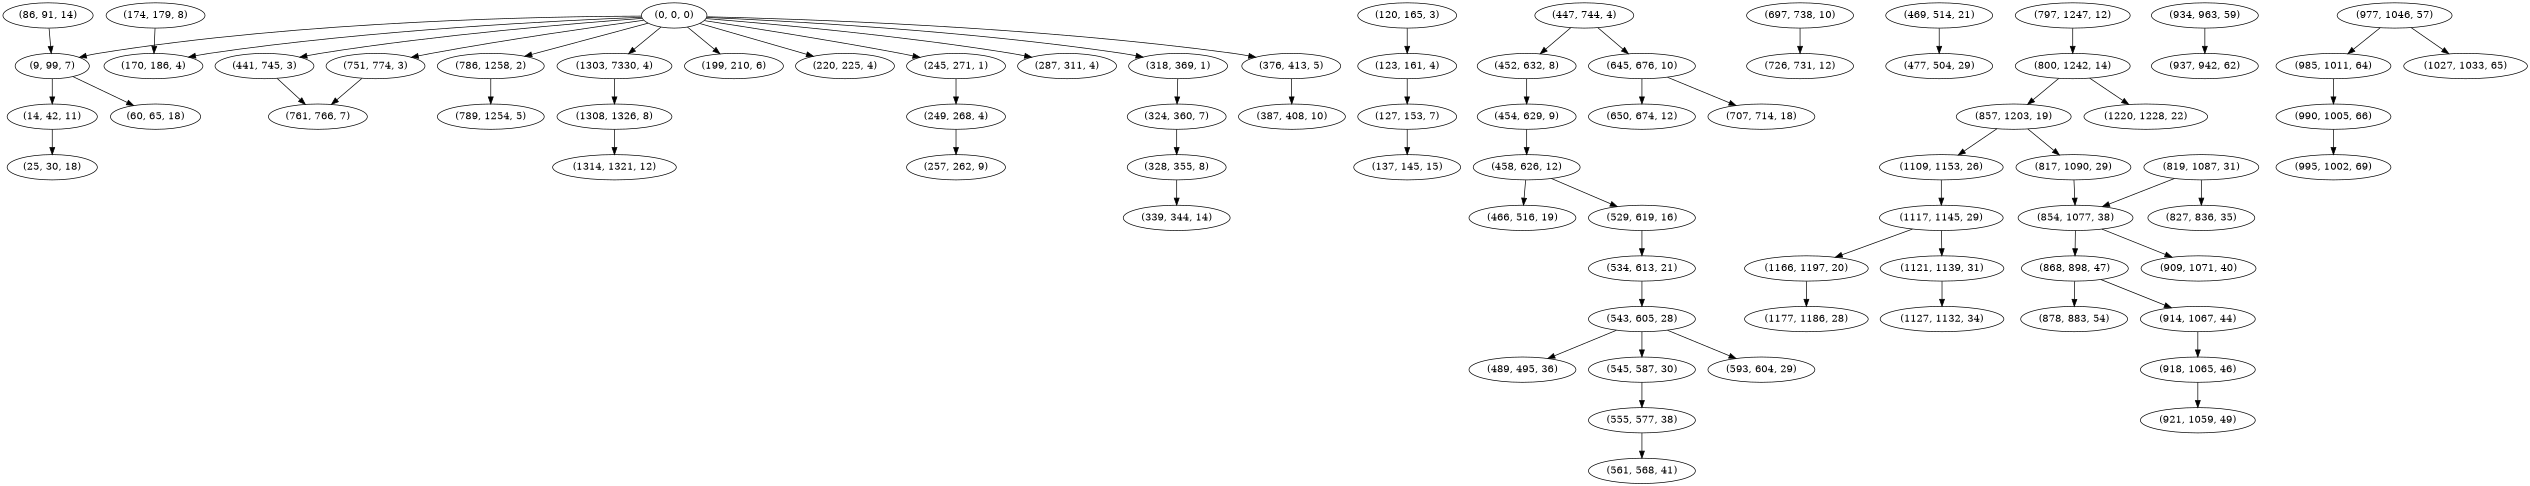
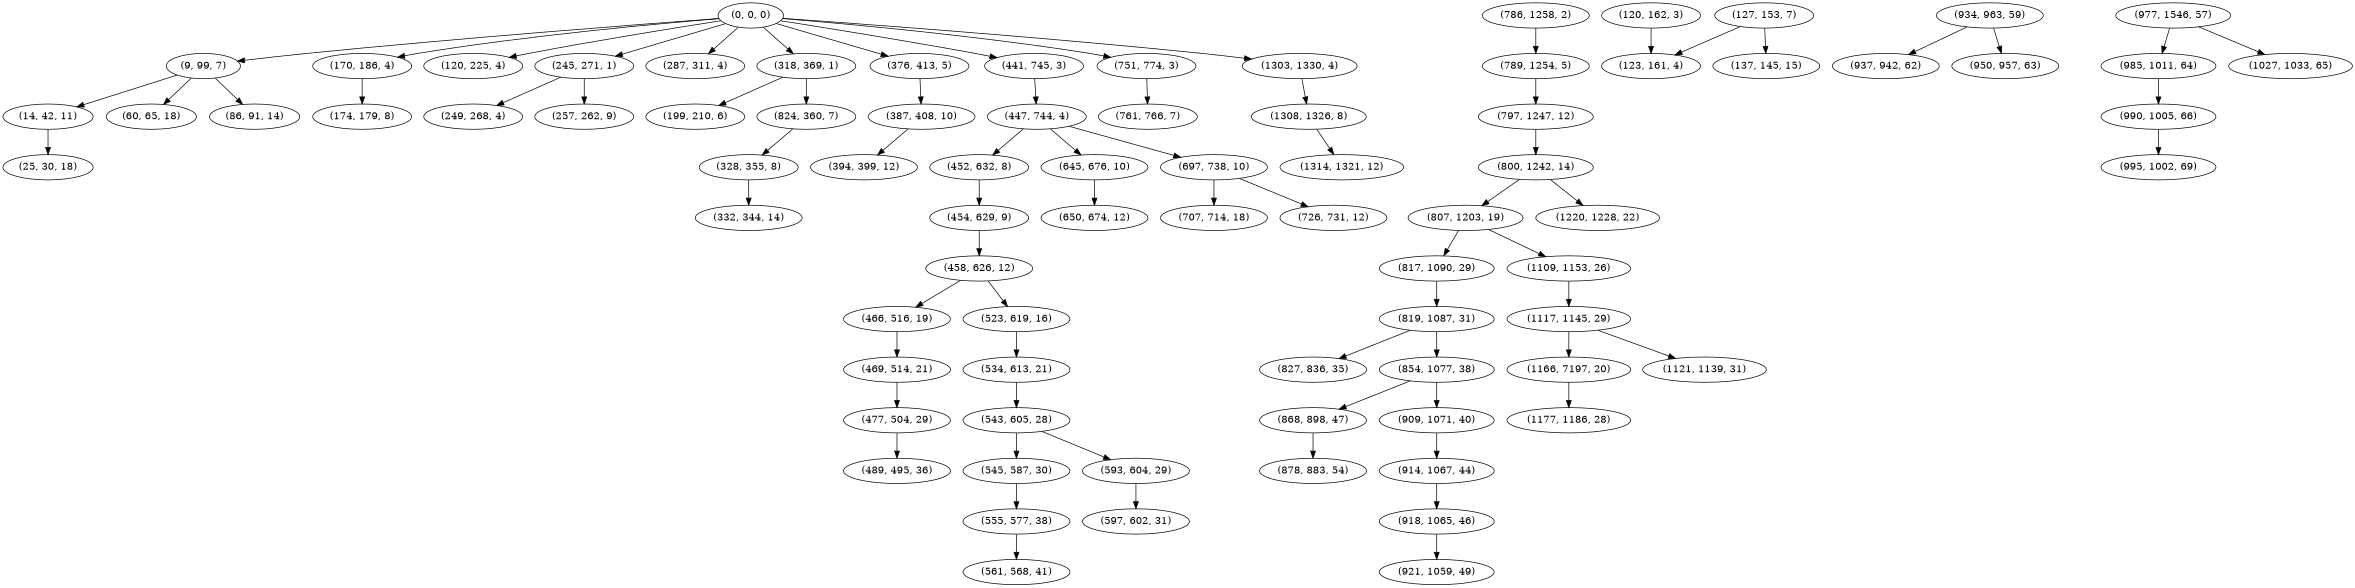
node "(120, 165, 3)": label "(120, 165, 3)" -> "(120, 162, 3)"
node "(977, 1046, 57)": label "(977, 1046, 57)" -> "(977, 1546, 57)"
edge "(86, 91, 14)" -> "(9, 99, 7)": reversed
edge "(174, 179, 8)" -> "(170, 186, 4)": reversed
edge "(0, 0, 0)" -> "(199, 210, 6)": now "(318, 369, 1)" -> "(199, 210, 6)"
edge "(0, 0, 0)" -> "(786, 1258, 2)": removed
node "(1303, 7330, 4)": label "(1303, 7330, 4)" -> "(1303, 1330, 4)"
node "(220, 225, 4)": label "(220, 225, 4)" -> "(120, 225, 4)"
node "(950, 957, 63)": added
edge "(123, 161, 4)" -> "(127, 153, 7)": reversed
edge "(789, 1254, 5)" -> "(797, 1247, 12)": added
edge "(441, 745, 3)" -> "(761, 766, 7)": now "(441, 745, 3)" -> "(447, 744, 4)"
edge "(645, 676, 10)" -> "(707, 714, 18)": now "(697, 738, 10)" -> "(707, 714, 18)"
node "(324, 360, 7)": label "(324, 360, 7)" -> "(824, 360, 7)"
node "(857, 1203, 19)": label "(857, 1203, 19)" -> "(807, 1203, 19)"
edge "(249, 268, 4)" -> "(257, 262, 9)": now "(245, 271, 1)" -> "(257, 262, 9)"
edge "(447, 744, 4)" -> "(697, 738, 10)": added
node "(394, 399, 12)": added
edge "(817, 1090, 29)" -> "(854, 1077, 38)": now "(817, 1090, 29)" -> "(819, 1087, 31)"
node "(339, 344, 14)": label "(339, 344, 14)" -> "(332, 344, 14)"
node "(529, 619, 16)": label "(529, 619, 16)" -> "(523, 619, 16)"
node "(1166, 1197, 20)": label "(1166, 1197, 20)" -> "(1166, 7197, 20)"
edge "(868, 898, 47)" -> "(914, 1067, 44)": now "(909, 1071, 40)" -> "(914, 1067, 44)"
node "(1127, 1132, 34)": removed
edge "(466, 516, 19)" -> "(469, 514, 21)": added
edge "(543, 605, 28)" -> "(489, 495, 36)": now "(477, 504, 29)" -> "(489, 495, 36)"
node "(597, 602, 31)": added
